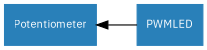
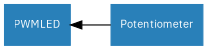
edge "PWMLED" -> "Potentiometer": reversed
